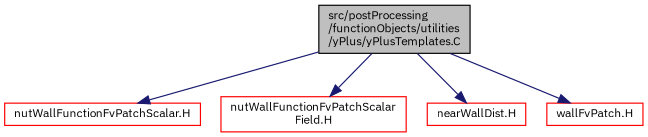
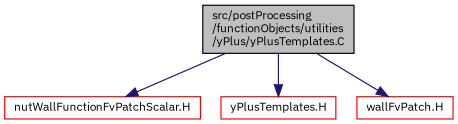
node "nutWallFunctionFvPatchScalar Field.H": removed
node "nearWallDist.H": label "nearWallDist.H" -> "yPlusTemplates.H"
